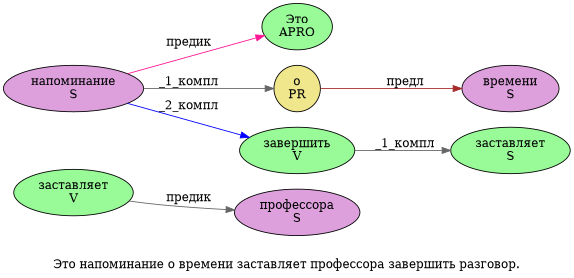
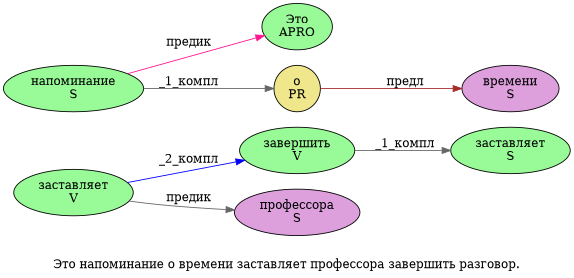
node "напоминание S": fillcolor plum -> palegreen
edge "напоминание S" -> "завершить V": now "заставляет V" -> "завершить V"
